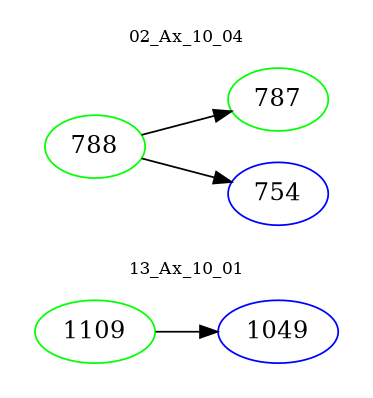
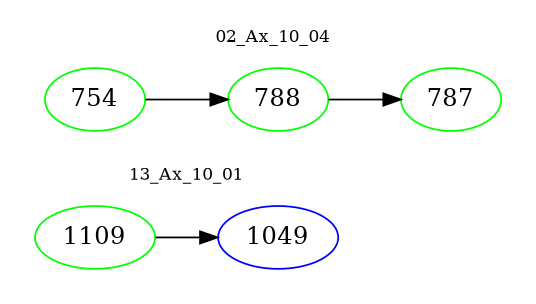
edge "788" -> "754": reversed
node "754": color blue -> green
